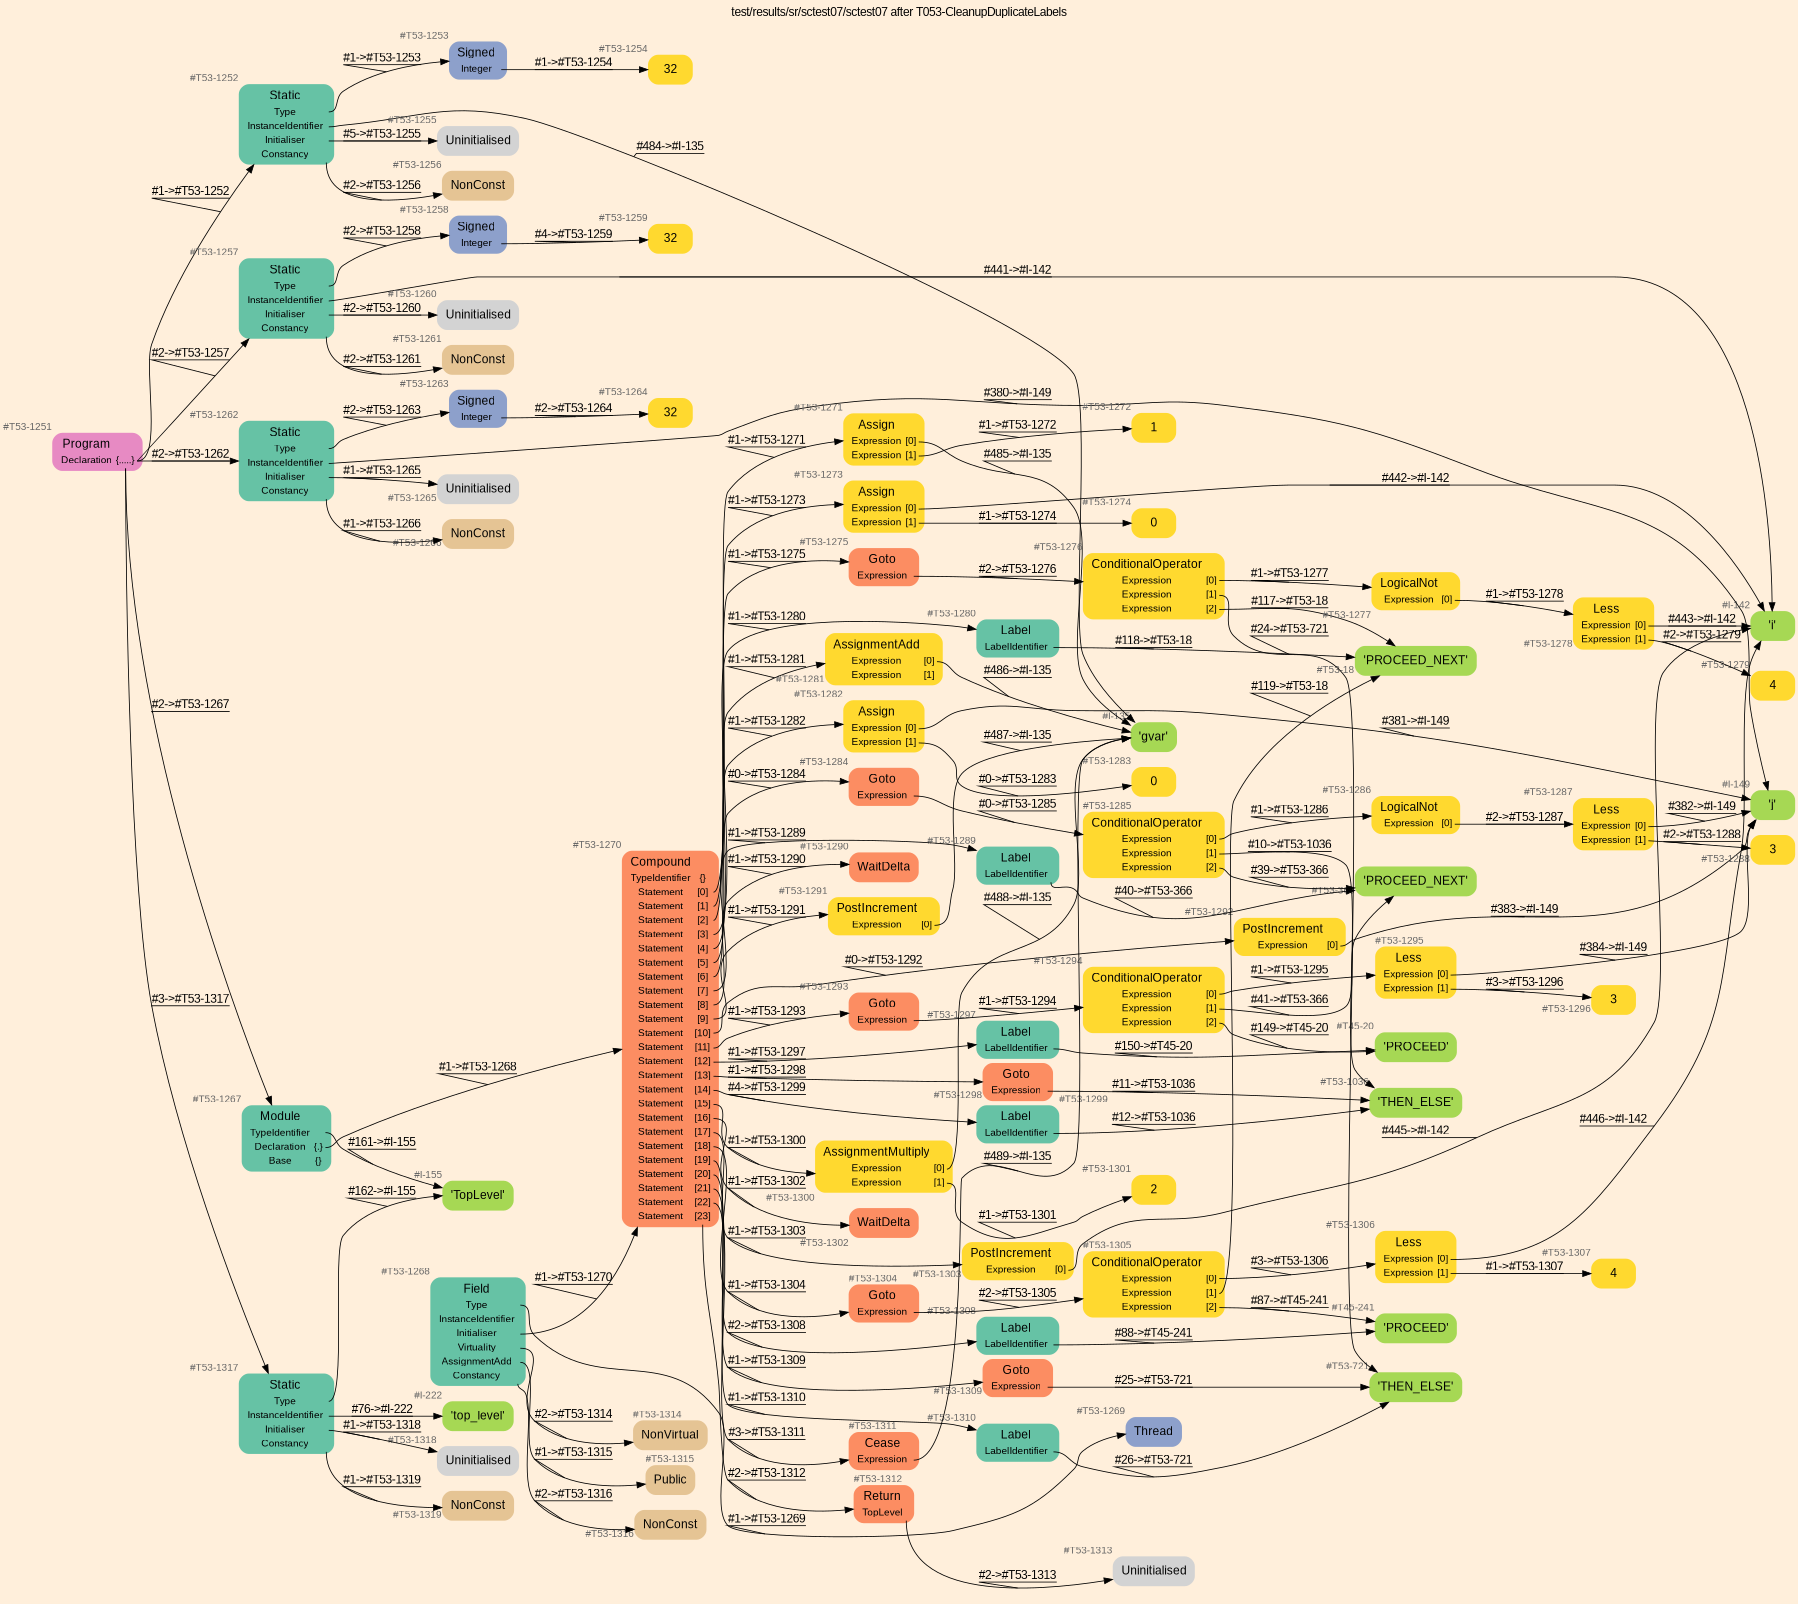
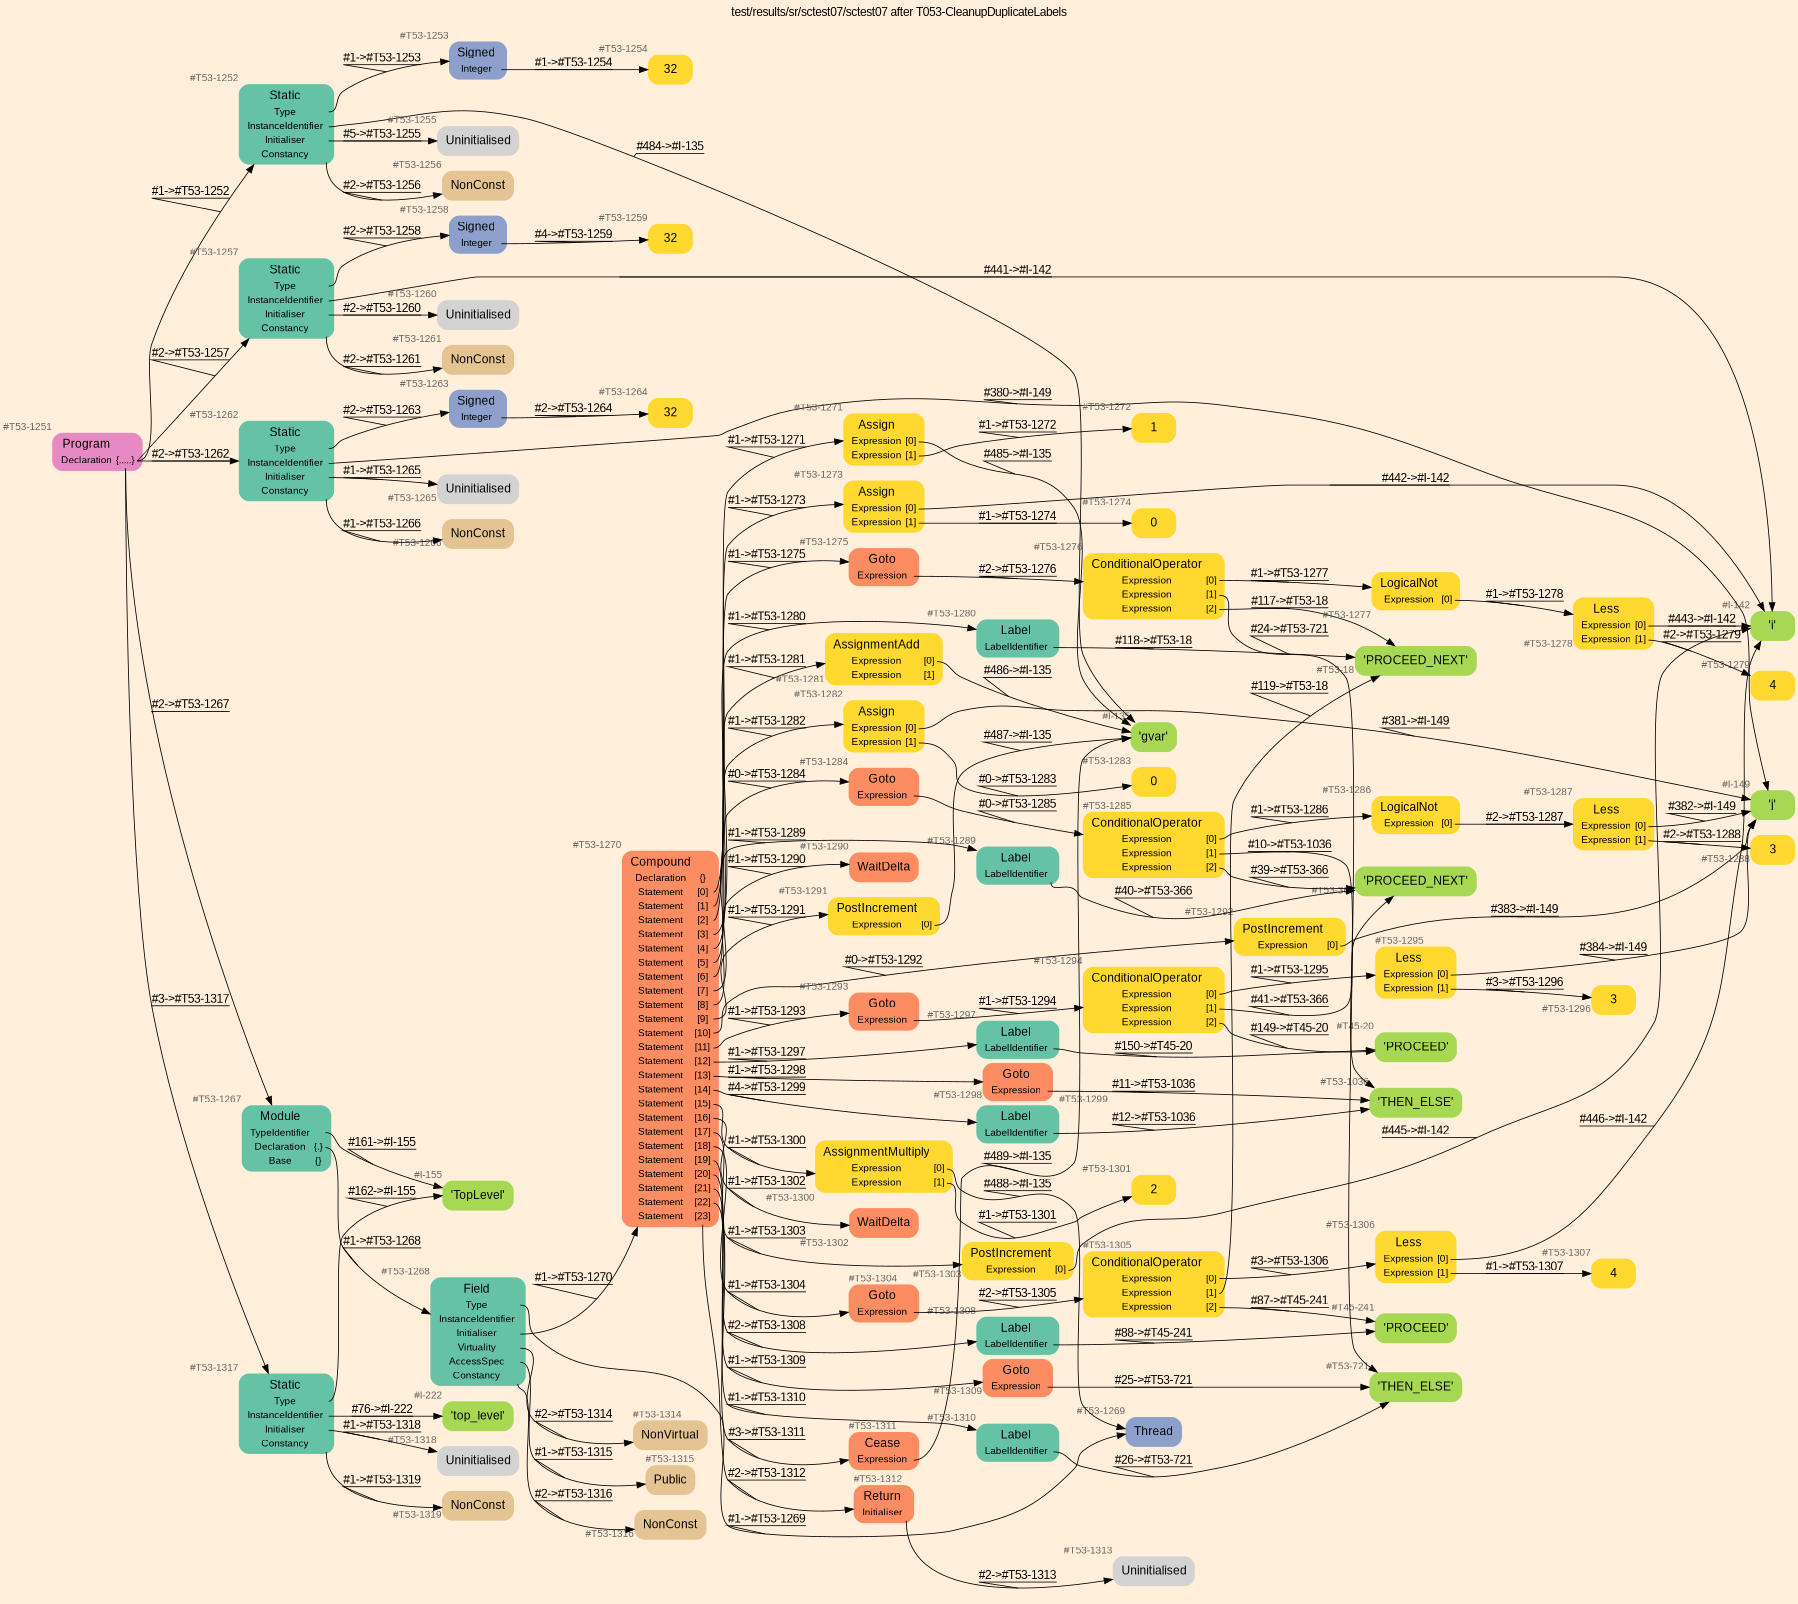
node "Compound": text "TypeIdentifier" -> "Declaration"
edge "AssignmentMultiply" -> "'gvar'": now "AssignmentMultiply" -> "Thread"
edge "Module" -> "Compound": now "Module" -> "Field"
node "Field": text "AssignmentAdd" -> "AccessSpec"
node "Return": text "TopLevel" -> "Initialiser"
